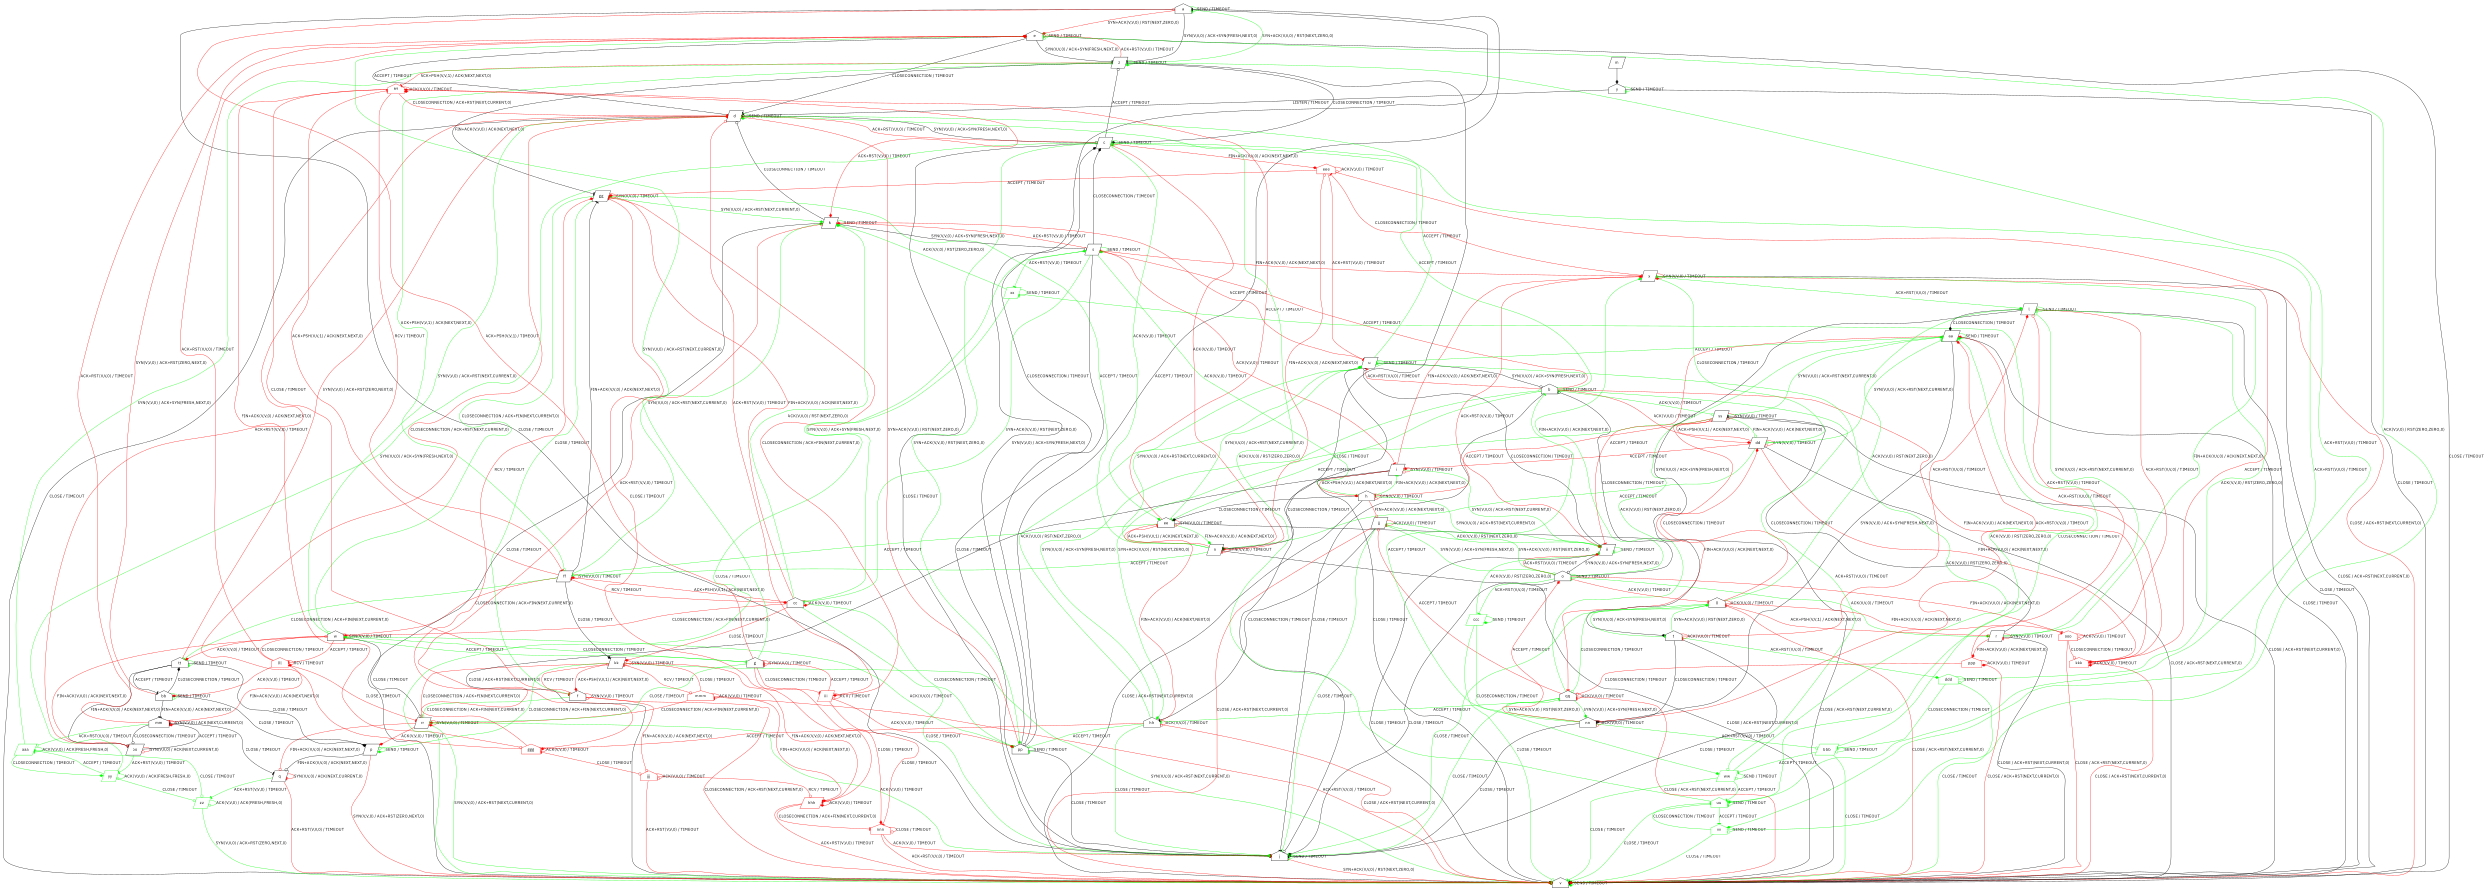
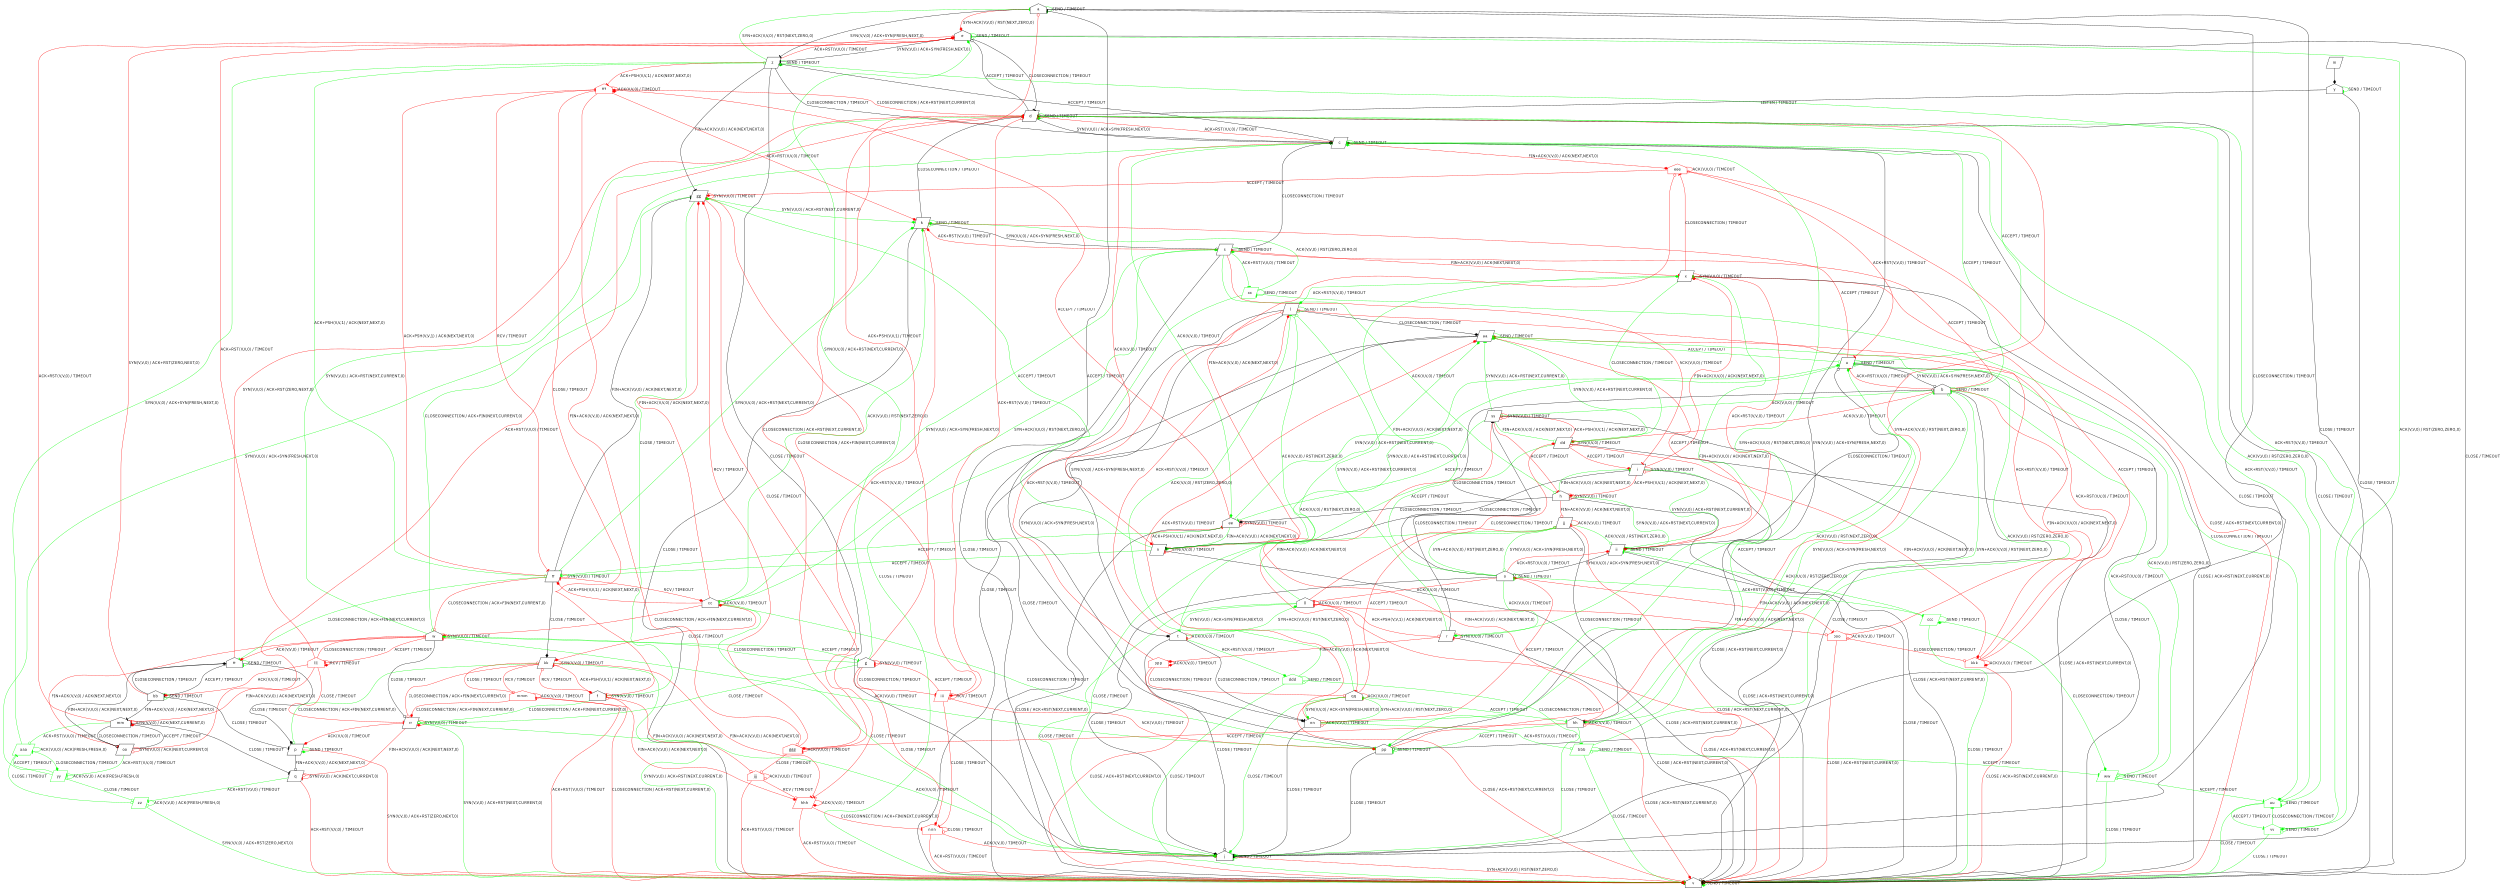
edge "cc" -> "gg": arrowhead tee -> diamond
edge "ll" -> "qq": removed, label "CLOSECONNECTION / TIMEOUT"
